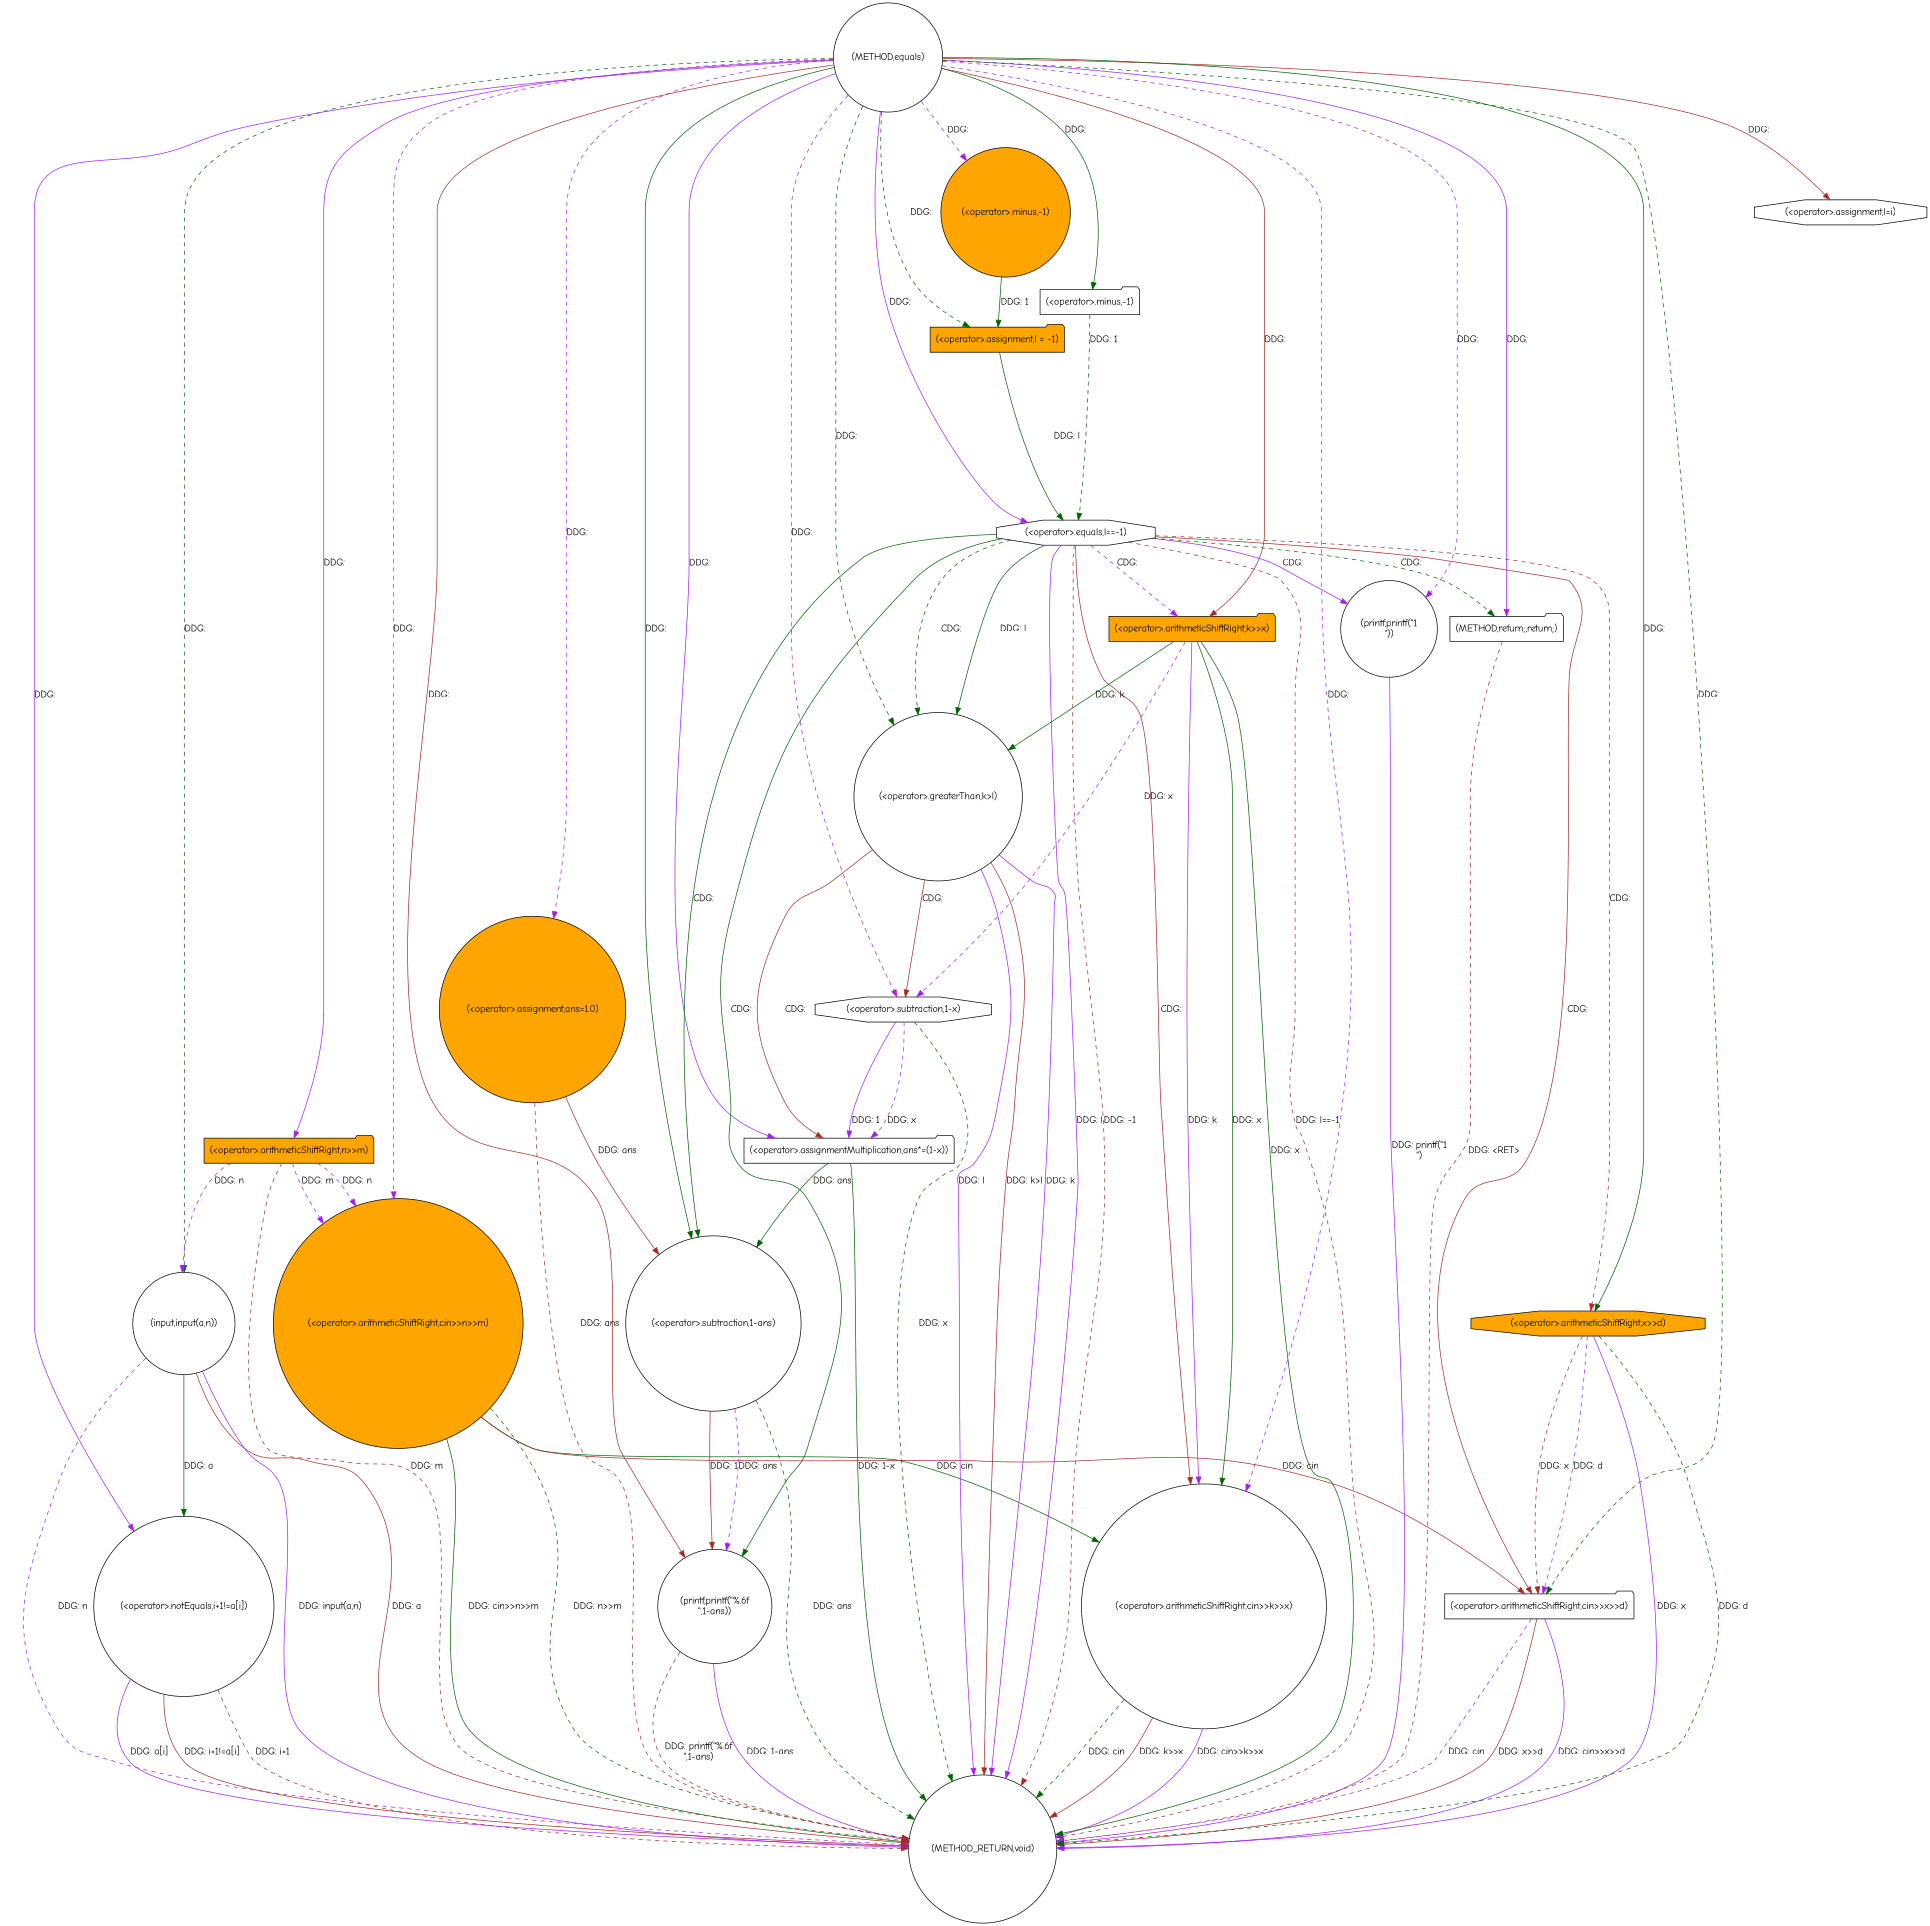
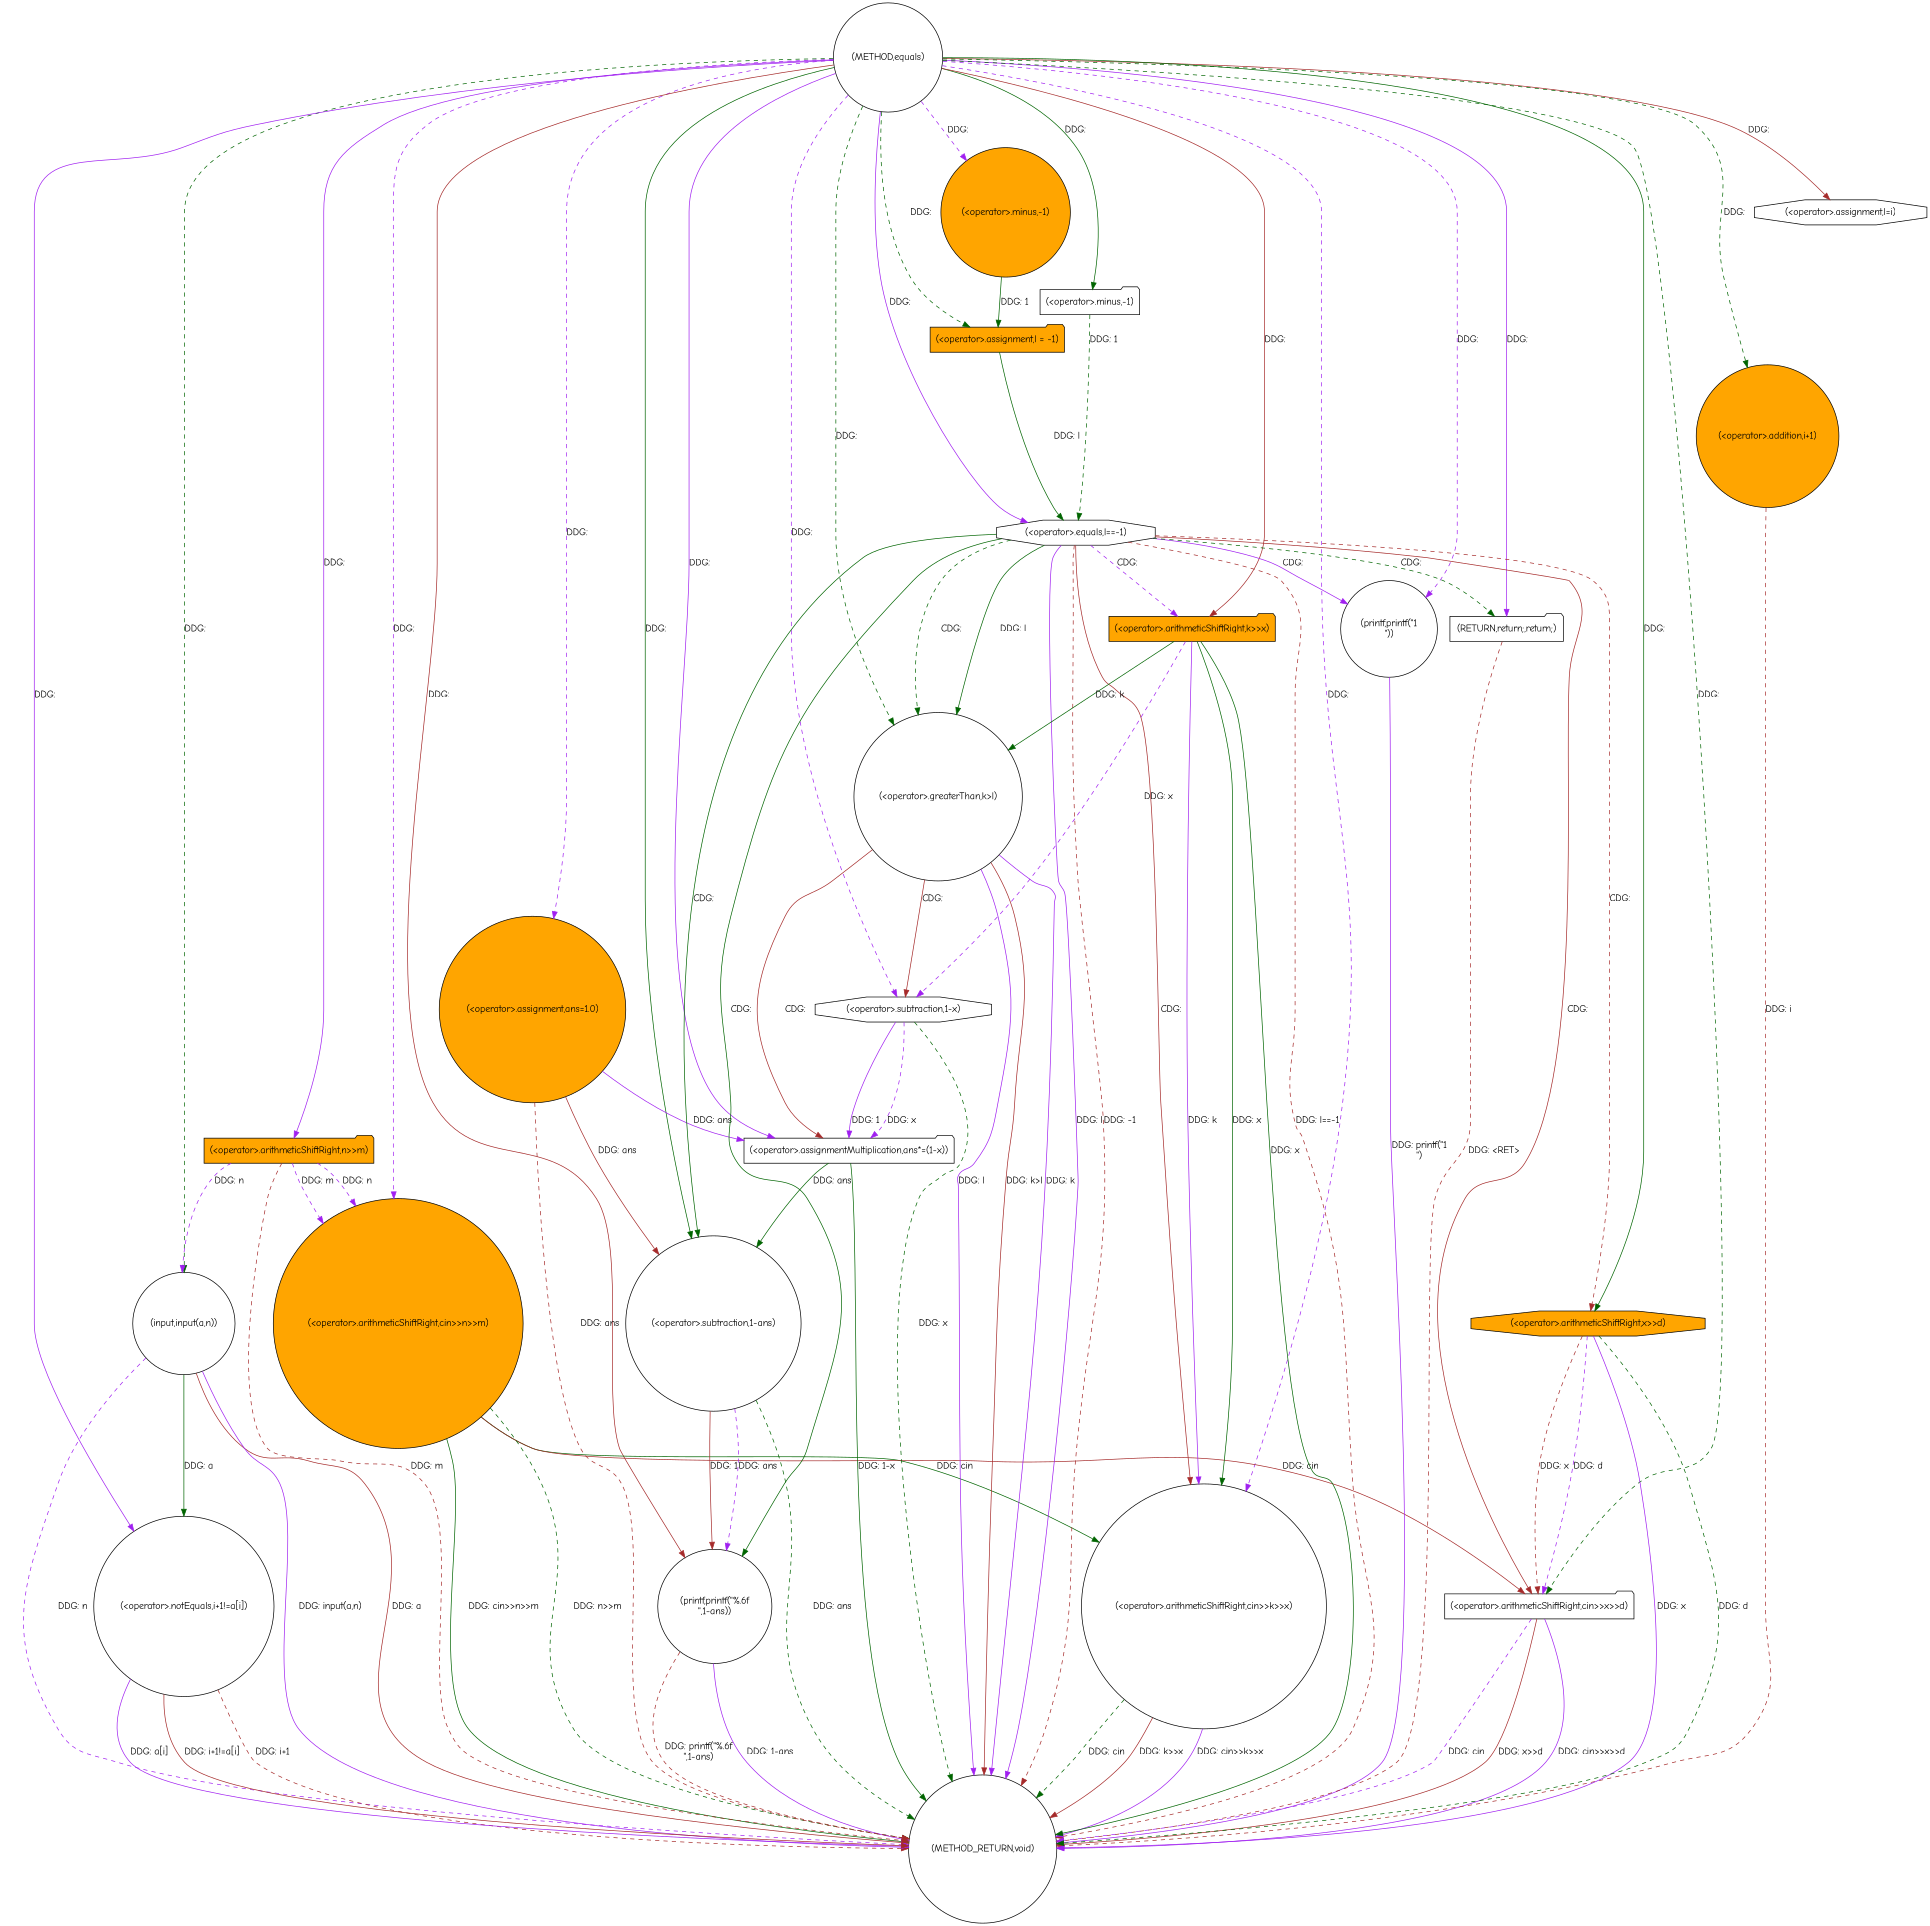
node "(<operator>.addition,i+1)": added
node "(METHOD,return;,return;)": label "(METHOD,return;,return;)" -> "(RETURN,return;,return;)"
edge "(<operator>.assignment,ans=1.0)" -> "(<operator>.assignmentMultiplication,ans*=(1-x))": added, label "DDG: ans"
